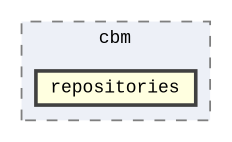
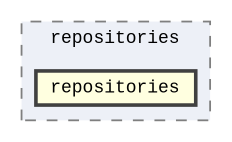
cluster "cbm": label "cbm" -> "repositories"
